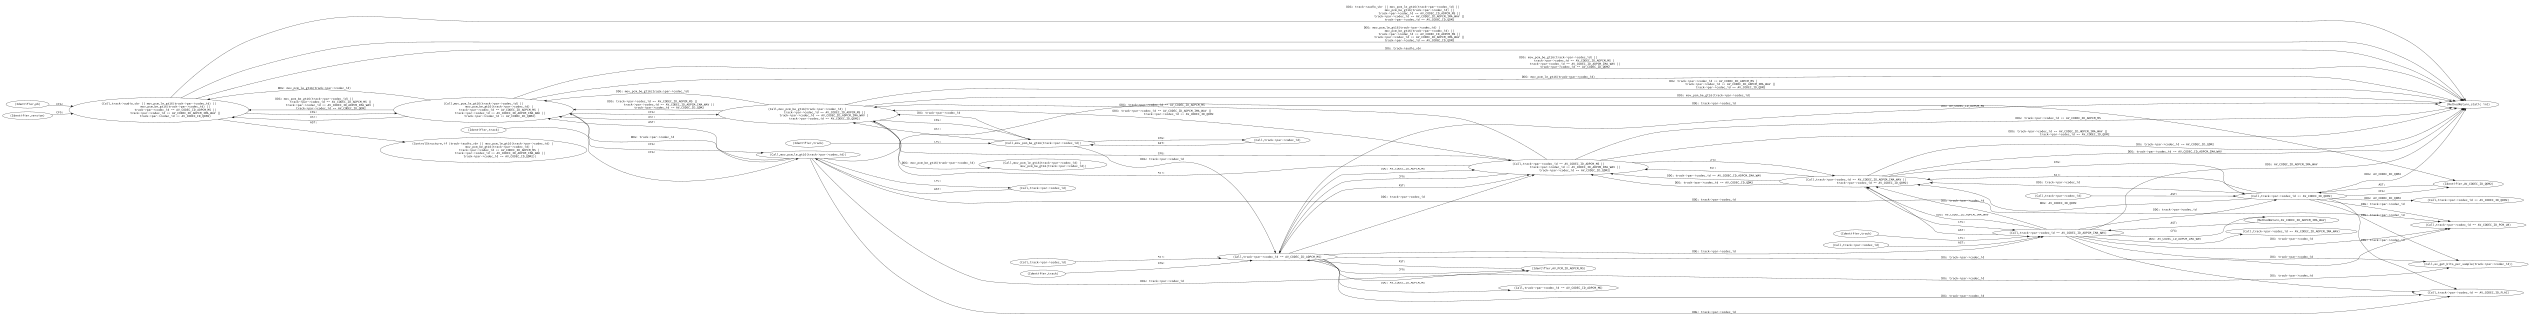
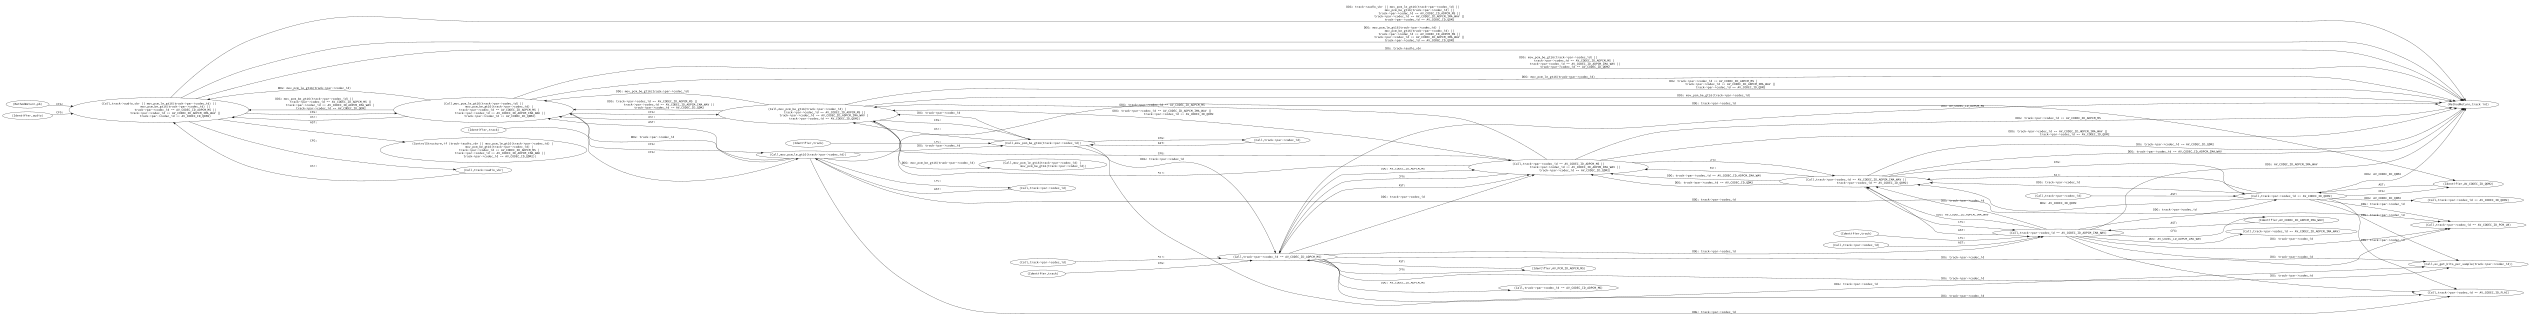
node "(Identifier,pb)": label "(Identifier,pb)" -> "(MethodReturn,pb)"
node "(MethodReturn,static int)": label "(MethodReturn,static int)" -> "(MethodReturn,track int)"
node "(Identifier,version)": label "(Identifier,version)" -> "(Identifier,audio)"
node "(Call,track->audio_vbr)": added
node "(MethodReturn,AV_CODEC_ID_ADPCM_IMA_WAV)": label "(MethodReturn,AV_CODEC_ID_ADPCM_IMA_WAV)" -> "(Identifier,AV_CODEC_ID_ADPCM_IMA_WAV)"
edge "(Call,mov_pcm_le_gt16(track->par->codec_id))" -> "(Identifier,AV_PCM_ID_ADPCM_MS)": now "(Call,mov_pcm_le_gt16(track->par->codec_id))" -> "(Call,mov_pcm_be_gt16(track->par->codec_id))"
edge "(Call,mov_pcm_be_gt16(track->par->codec_id))" -> "(Call,av_get_bits_per_sample(track->par->codec_id))": added, label "DDG: track->par->codec_id"
